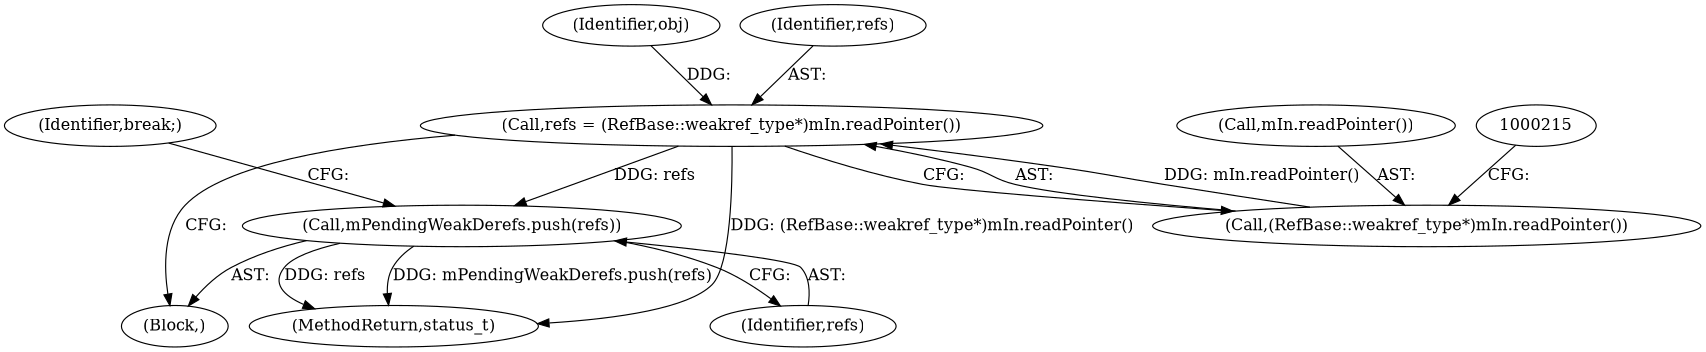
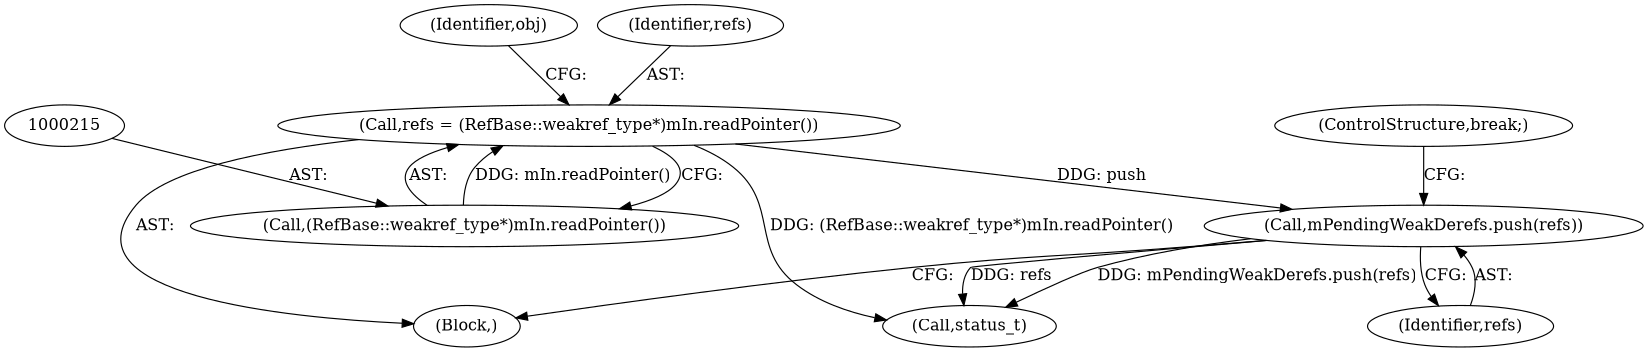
edge "(Identifier,obj)" -> "(Call,refs = (RefBase::weakref_type*)mIn.readPointer())": label "DDG: " -> "CFG: "
node "(Identifier,break;)": label "(Identifier,break;)" -> "(ControlStructure,break;)"
node "(Call,mIn.readPointer())": removed
edge "(Call,refs = (RefBase::weakref_type*)mIn.readPointer())" -> "(Call,mPendingWeakDerefs.push(refs))": label "DDG: refs" -> "DDG: push"
edge "1000215" -> "(Call,(RefBase::weakref_type*)mIn.readPointer())": label "CFG: " -> "AST: "
edge "(Call,refs = (RefBase::weakref_type*)mIn.readPointer())" -> "(Block,)": label "CFG: " -> "AST: "
edge "(Call,mPendingWeakDerefs.push(refs))" -> "(Block,)": label "AST: " -> "CFG: "
node "(MethodReturn,status_t)": label "(MethodReturn,status_t)" -> "(Call,status_t)"
